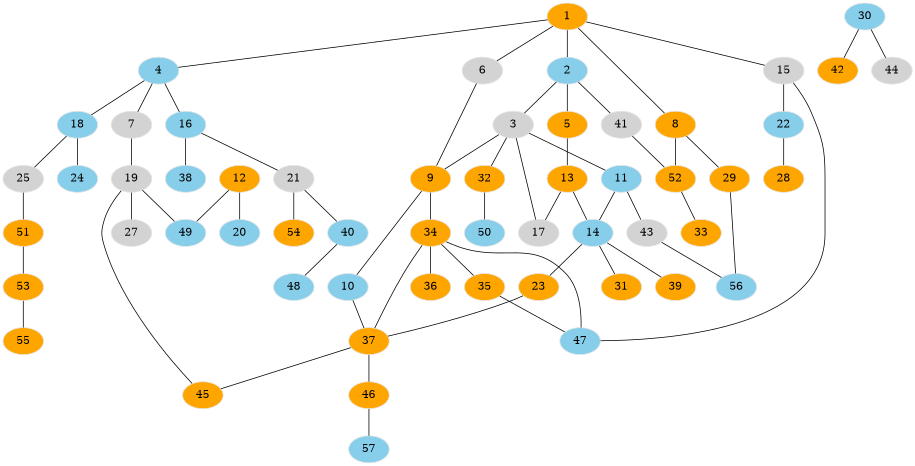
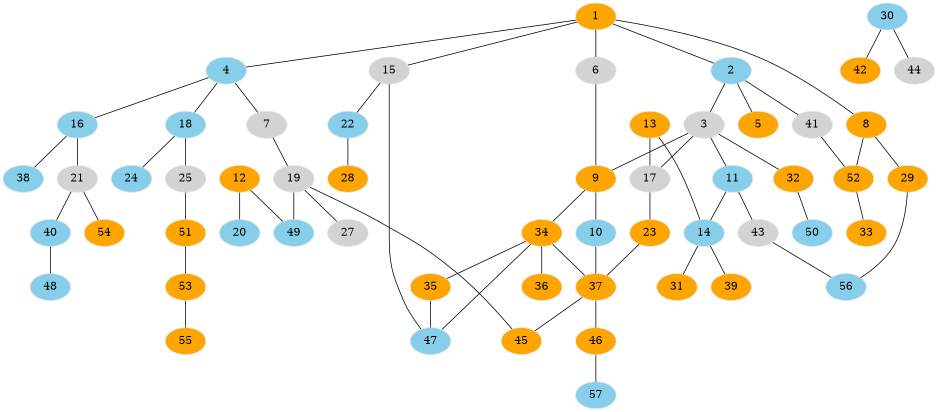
edge "5" -- "13": removed
edge "14" -- "23": now "17" -- "23"
